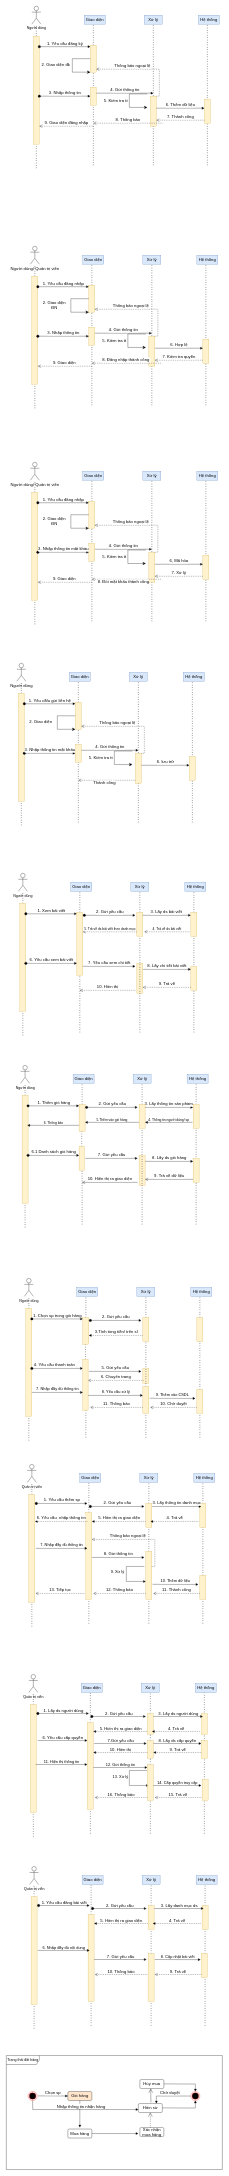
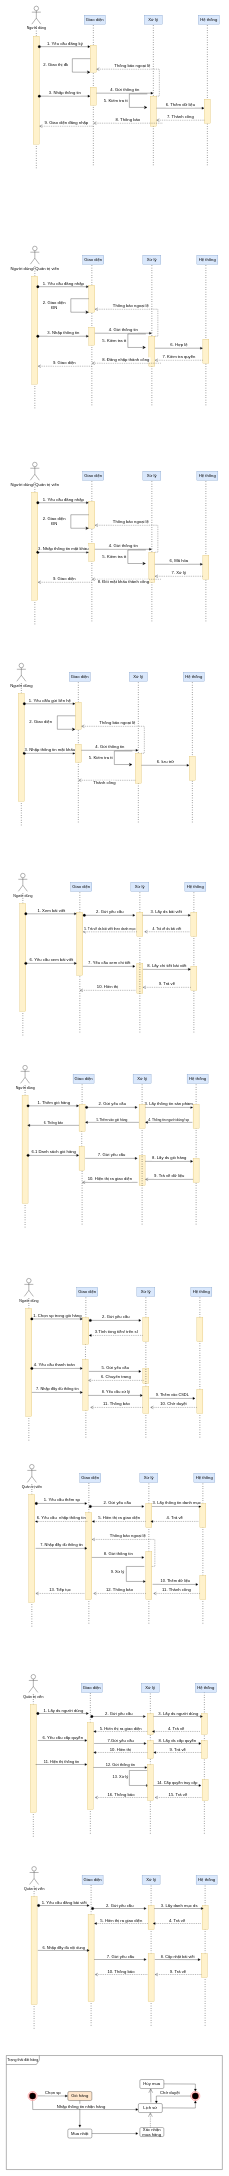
node "2. Giao diện đk": label "2. Giao diện đk" -> "2. Giao thị đk"
node "Hiển sử": label "Hiển sử" -> "Lịch sử"
node "Mua hàng": label "Mua hàng" -> "Mua nhật"
